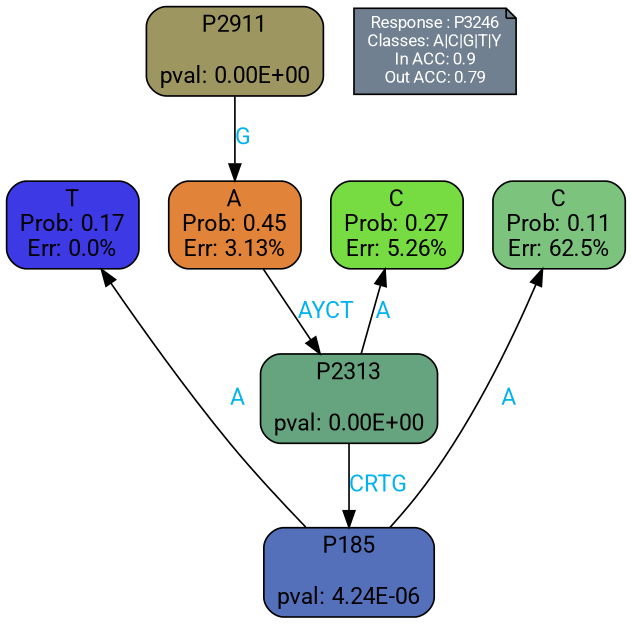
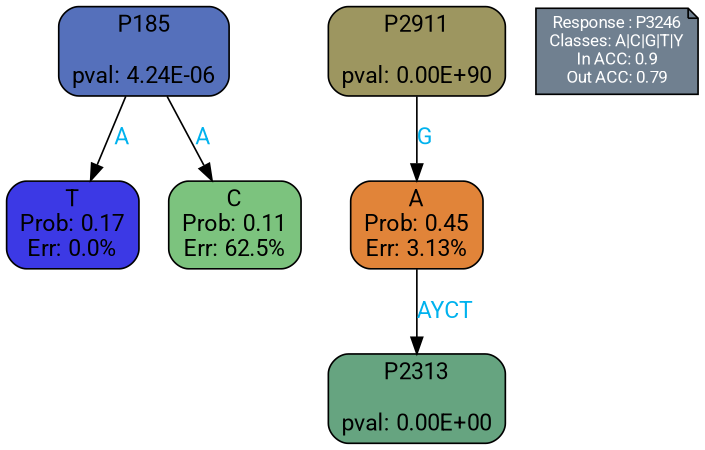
node "P2911 pval: 0.00E+00": label "P2911 pval: 0.00E+00" -> "P2911 pval: 0.00E+90"
node "C Prob: 0.27 Err: 5.26%": removed
edge "P2313 pval: 0.00E+00" -> "P185 pval: 4.24E-06": removed, label "CRTG"
